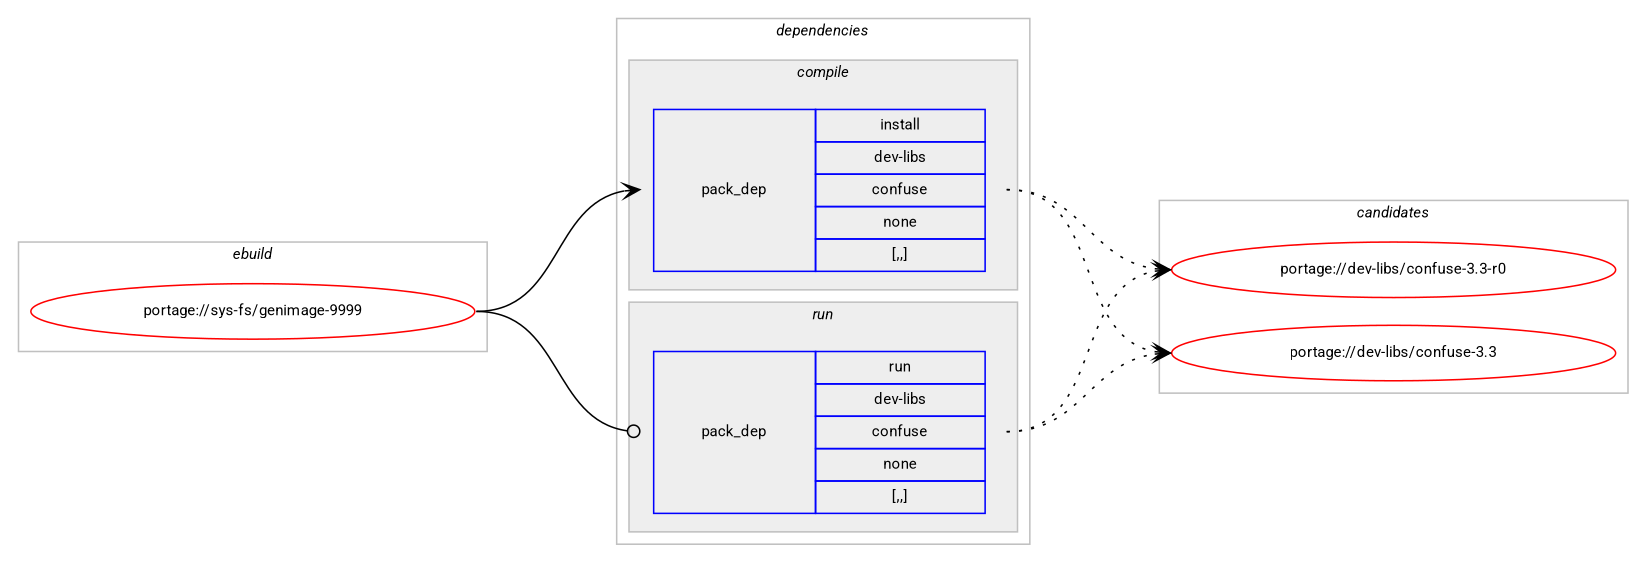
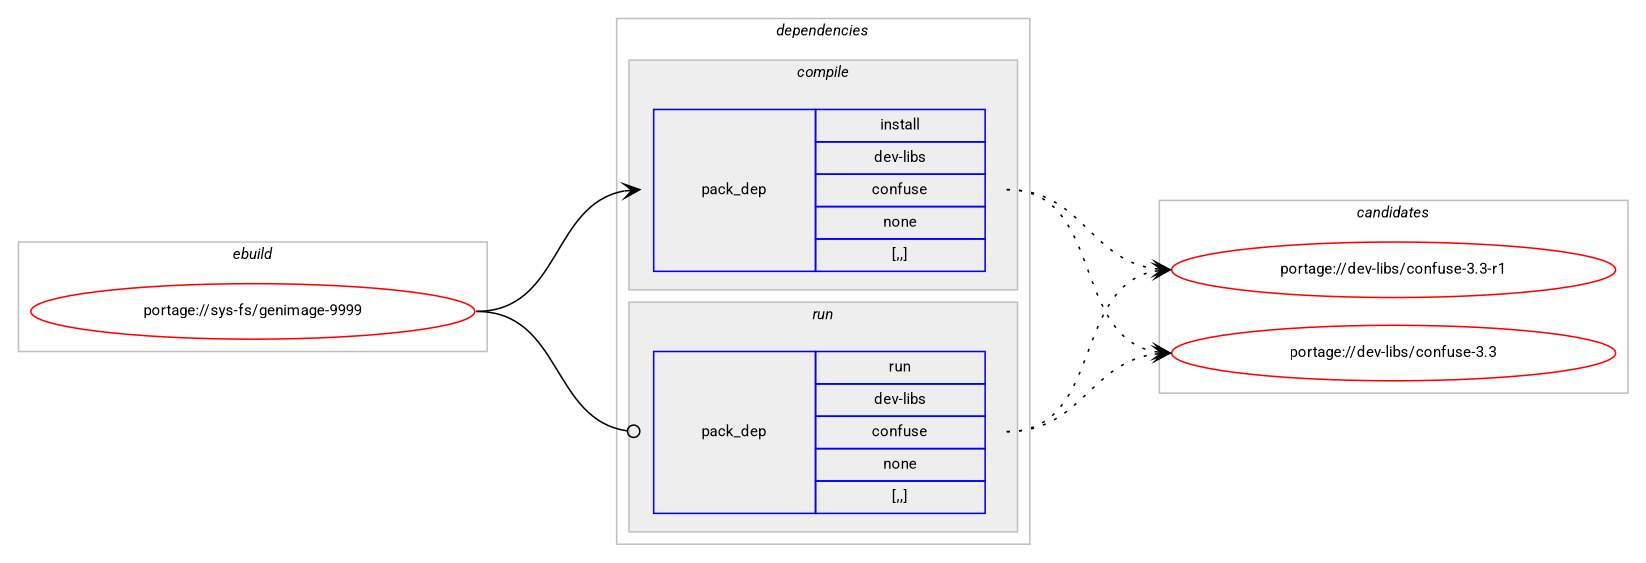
node "portage://dev-libs/confuse-3.3-r0": label "portage://dev-libs/confuse-3.3-r0" -> "portage://dev-libs/confuse-3.3-r1"
